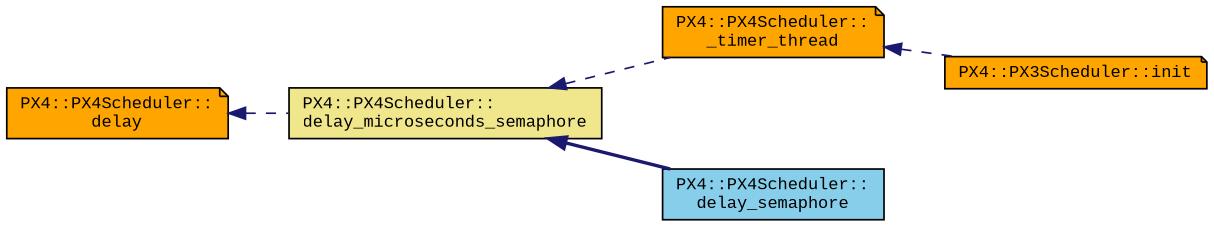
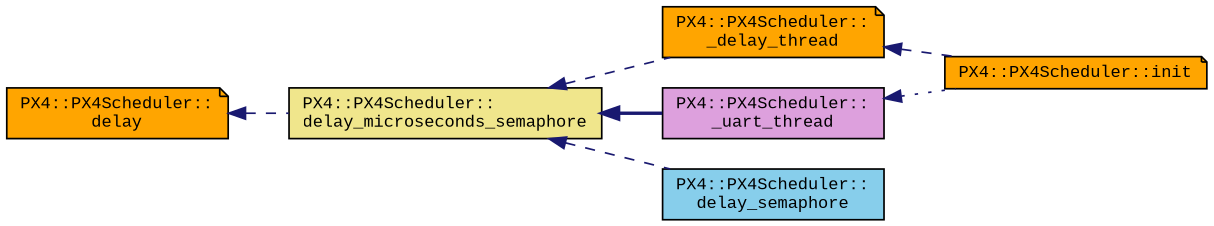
node "PX4::PX4Scheduler:: _timer_thread": label "PX4::PX4Scheduler:: _timer_thread" -> "PX4::PX4Scheduler:: _delay_thread"
node "PX4::PX3Scheduler::init": label "PX4::PX3Scheduler::init" -> "PX4::PX4Scheduler::init"
node "PX4::PX4Scheduler:: _uart_thread": added
edge "PX4::PX4Scheduler:: delay_semaphore" -> "PX4::PX4Scheduler:: delay_microseconds_semaphore": style bold -> dashed
